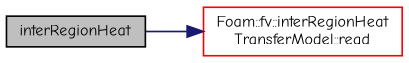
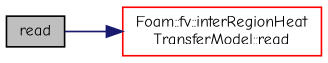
node "interRegionHeat": label "interRegionHeat" -> "read"
